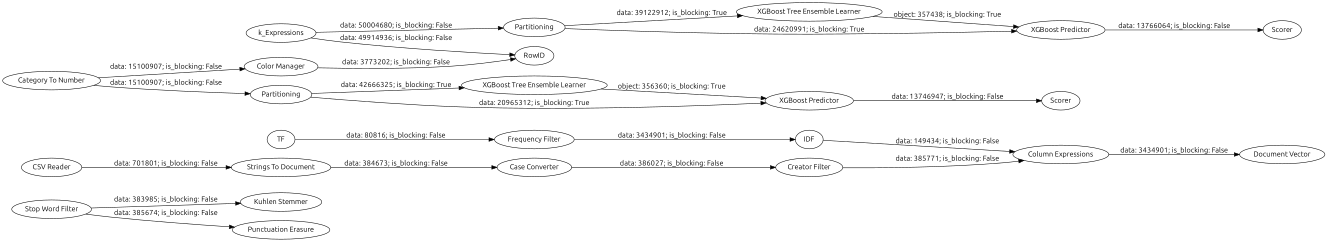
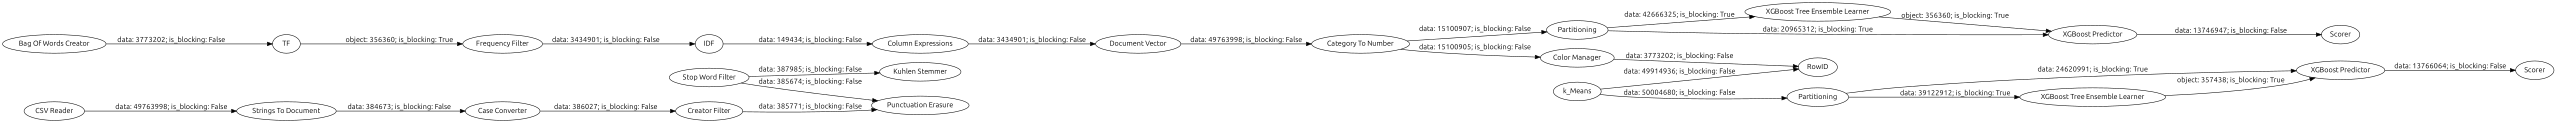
node "k_Expressions": label "k_Expressions" -> "k_Means"
node "Bag Of Words Creator": added
edge "Document Vector" -> "Category To Number": added, label "data: 49763998; is_blocking: False"
edge "Category To Number" -> "Color Manager": label "data: 15100907; is_blocking: False" -> "data: 15100905; is_blocking: False"
edge "TF" -> "Frequency Filter": label "data: 80816; is_blocking: False" -> "object: 356360; is_blocking: True"
edge "CSV Reader" -> "Strings To Document": label "data: 701801; is_blocking: False" -> "data: 49763998; is_blocking: False"
edge "Creator Filter" -> "Column Expressions": now "Creator Filter" -> "Punctuation Erasure"
edge "Stop Word Filter" -> "Kuhlen Stemmer": label "data: 383985; is_blocking: False" -> "data: 387985; is_blocking: False"
